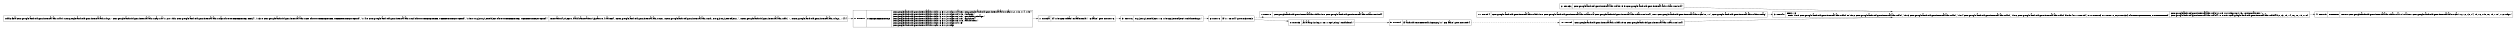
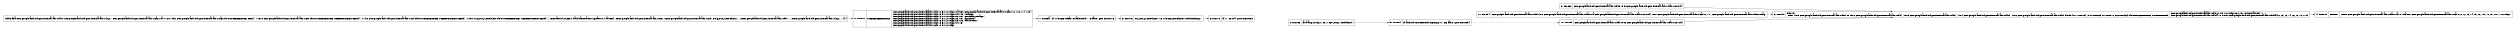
node "3: 0x0040": text "THIS: r9" -> "PHI: r9"
node "7: 0x007e": removed
node "4: 0x0075": text "RETURN" -> "INLINE"
edge "6: 0x007c" -> "8: 0x0083": removed
